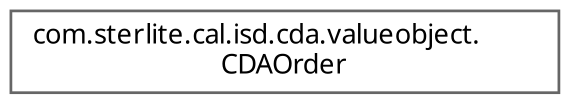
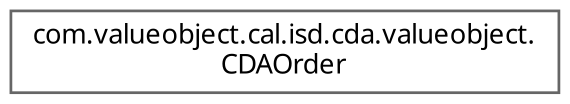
node "com.sterlite.cal.isd.cda.valueobject. CDAOrder": label "com.sterlite.cal.isd.cda.valueobject. CDAOrder" -> "com.valueobject.cal.isd.cda.valueobject. CDAOrder"
